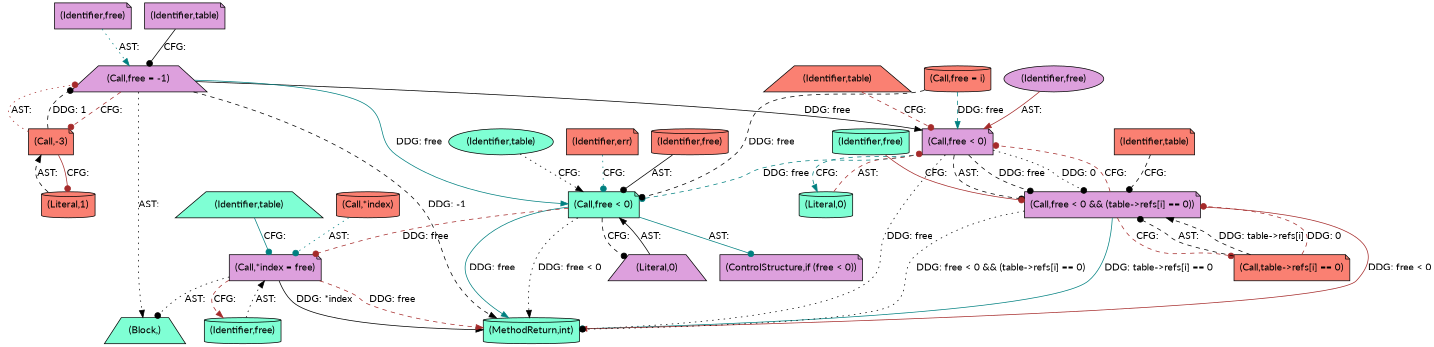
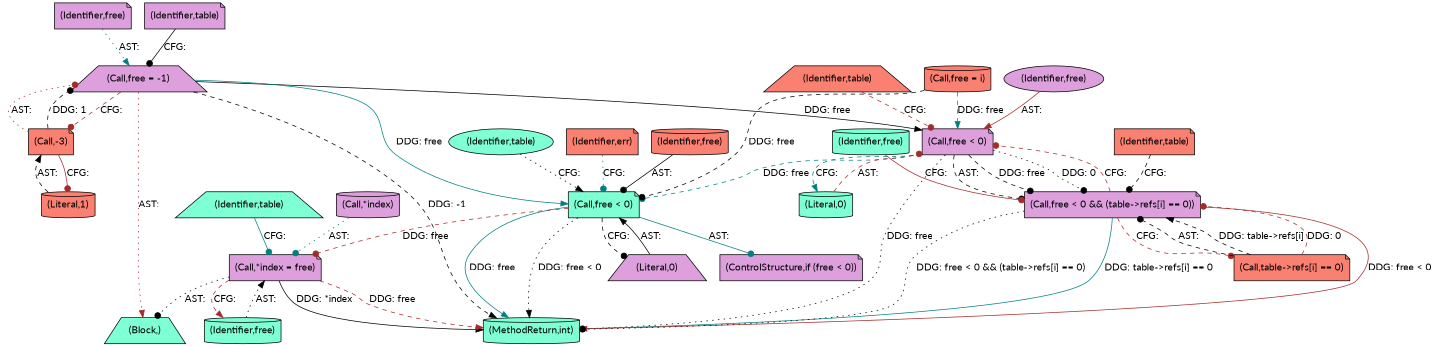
edge "(Call,free = -1)" -> "(Block,)": color black -> brown
node "(Call,*index)": fillcolor salmon -> plum
